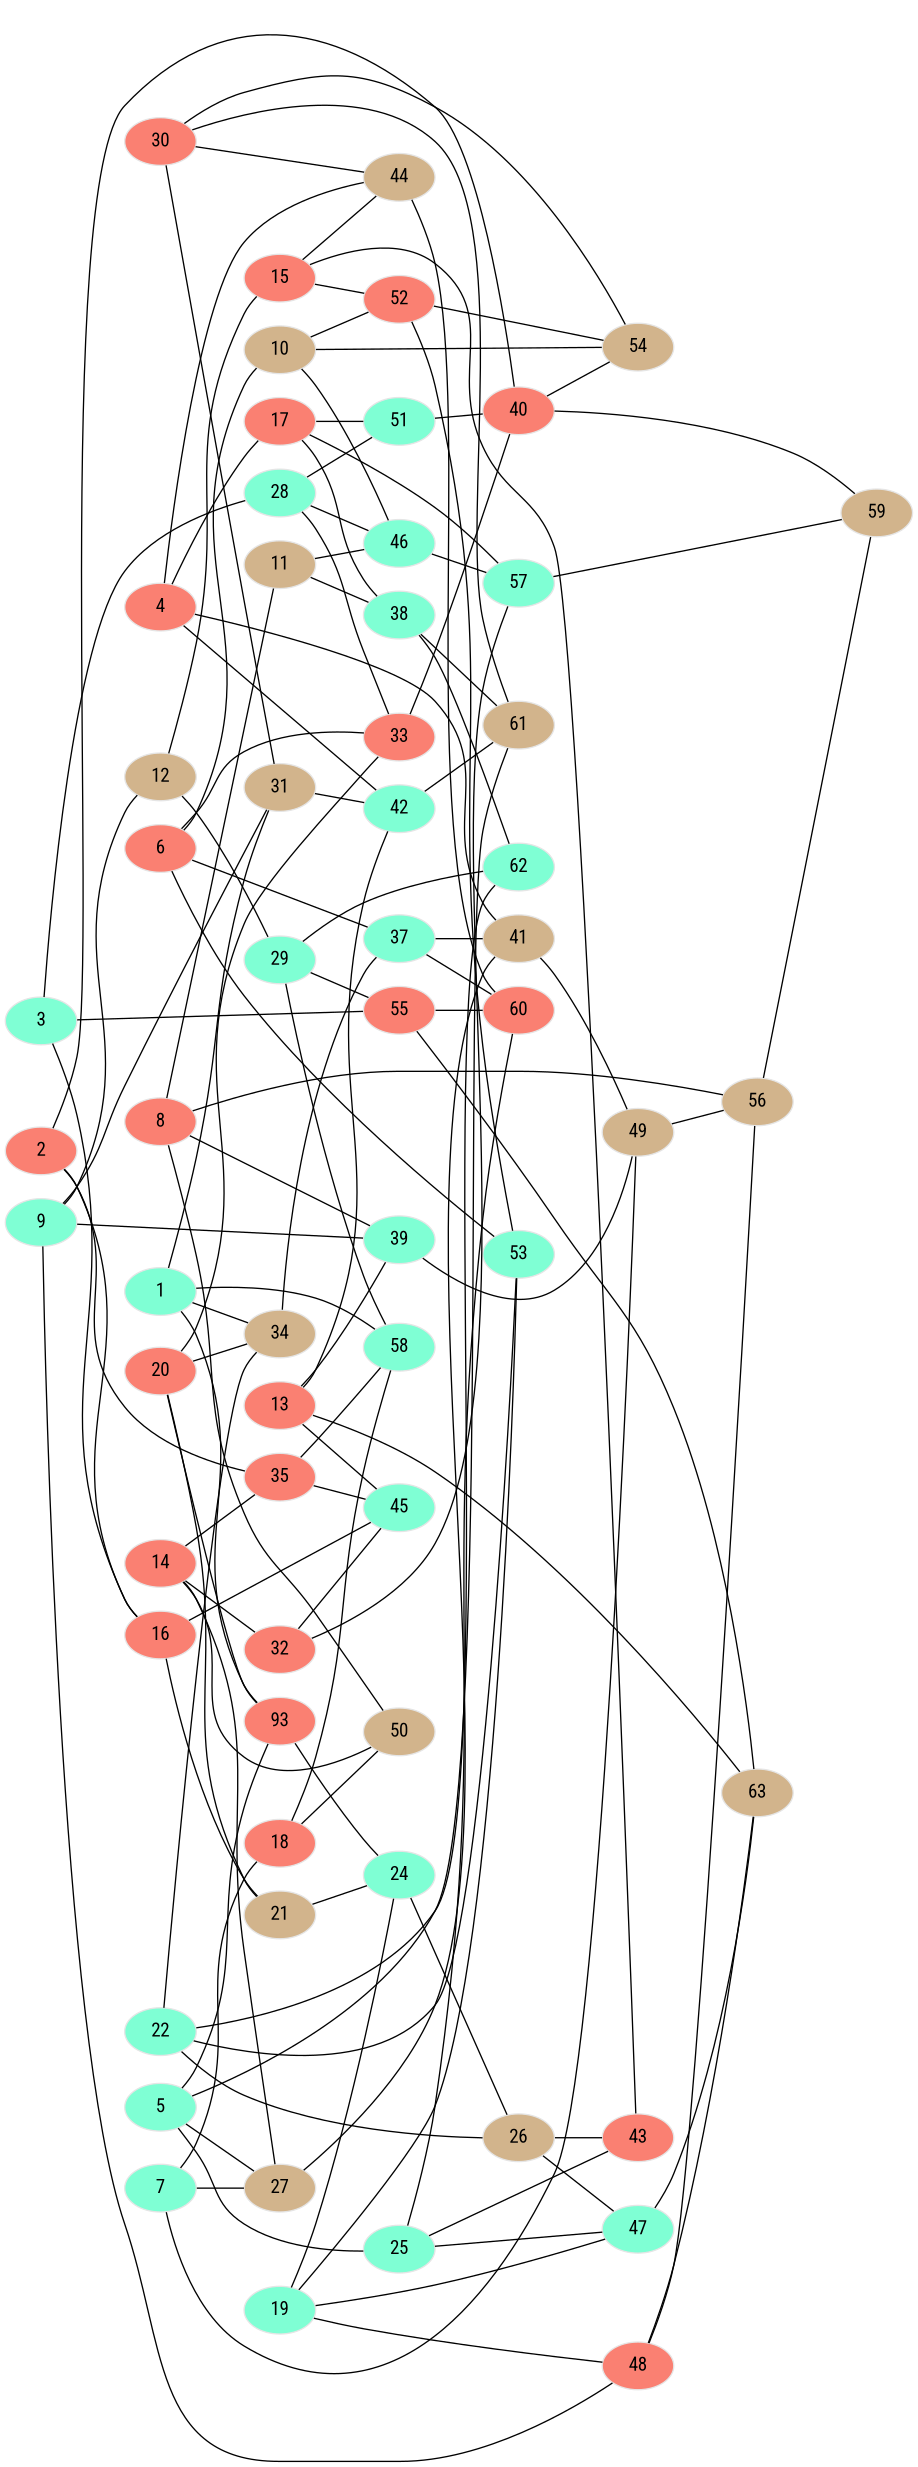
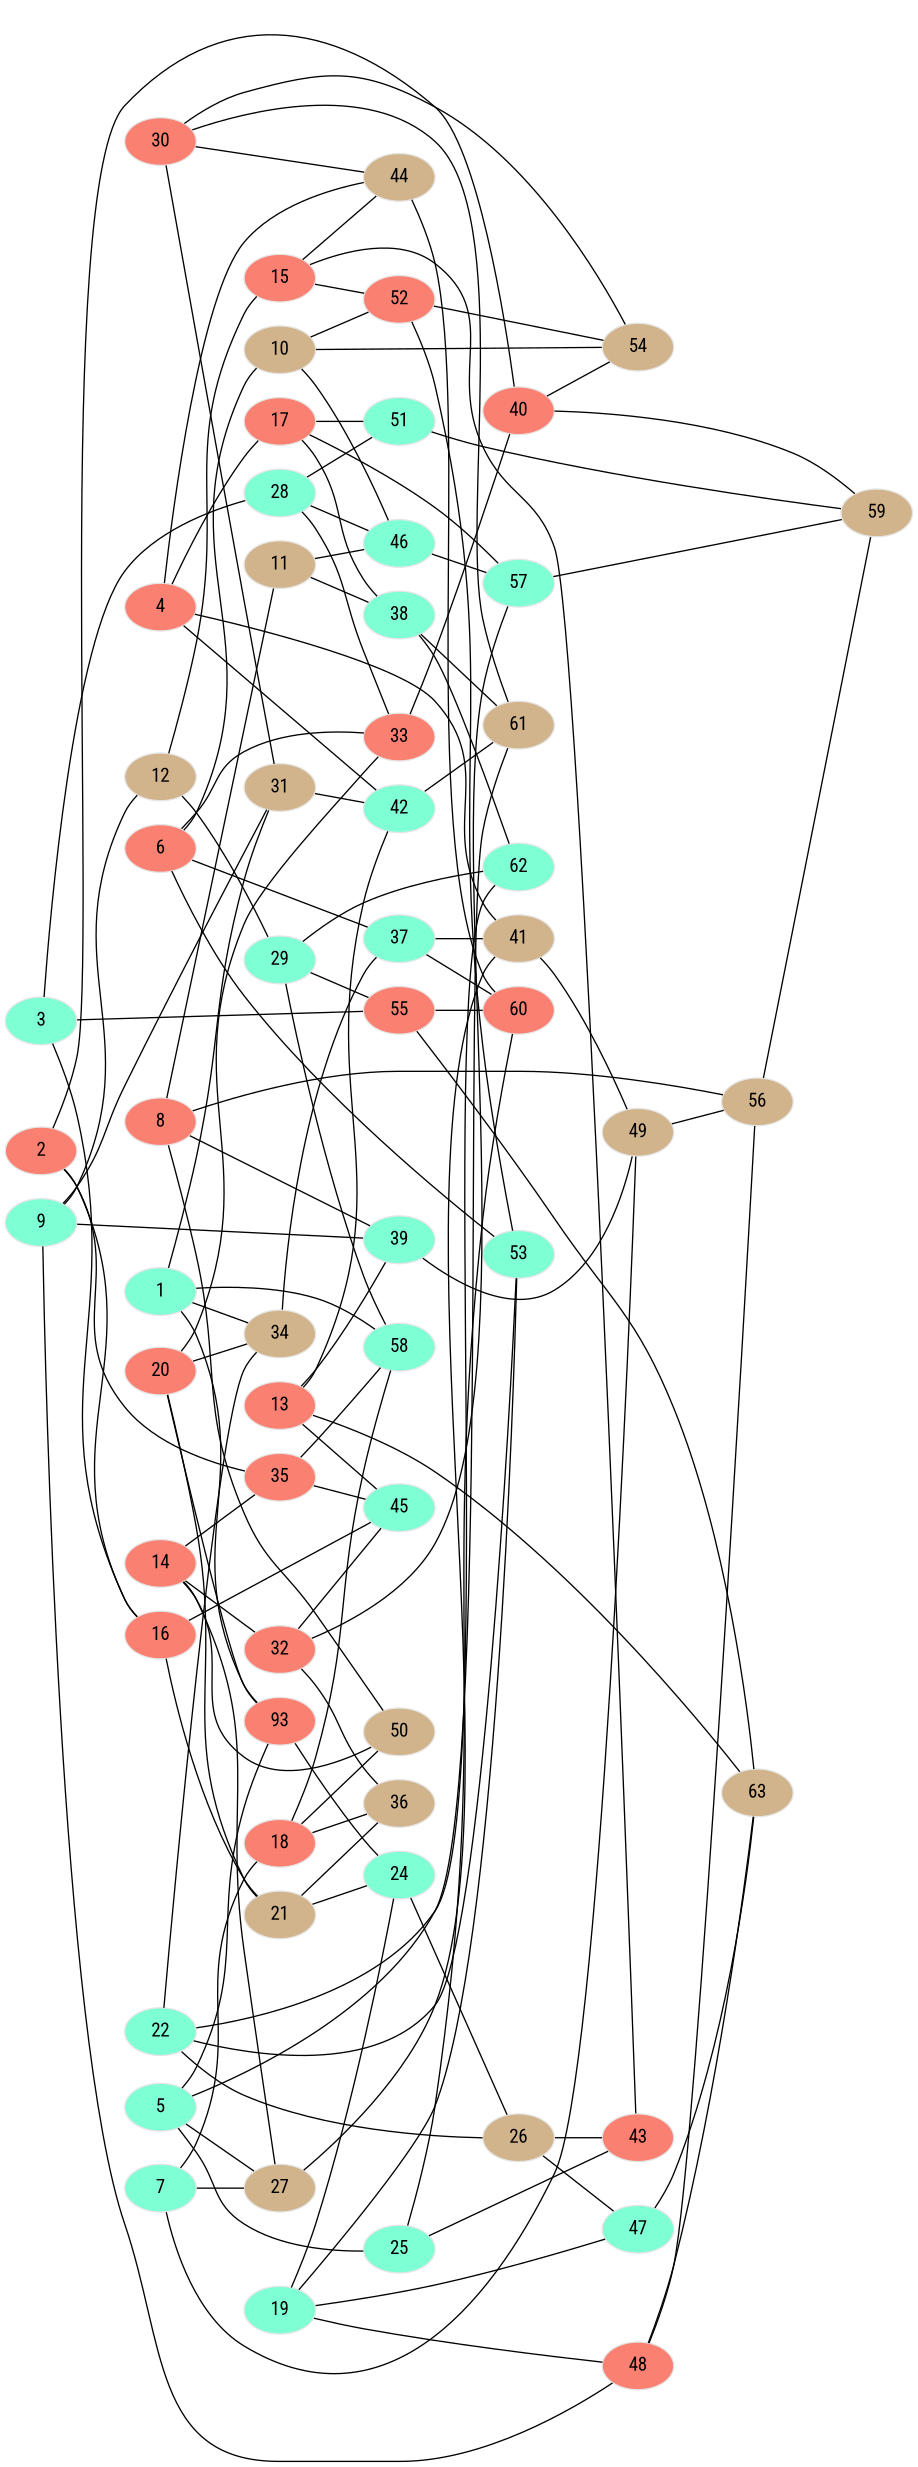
edge "40" -- "51": now "59" -- "51"
node "36": added
edge "47" -- "25": removed
